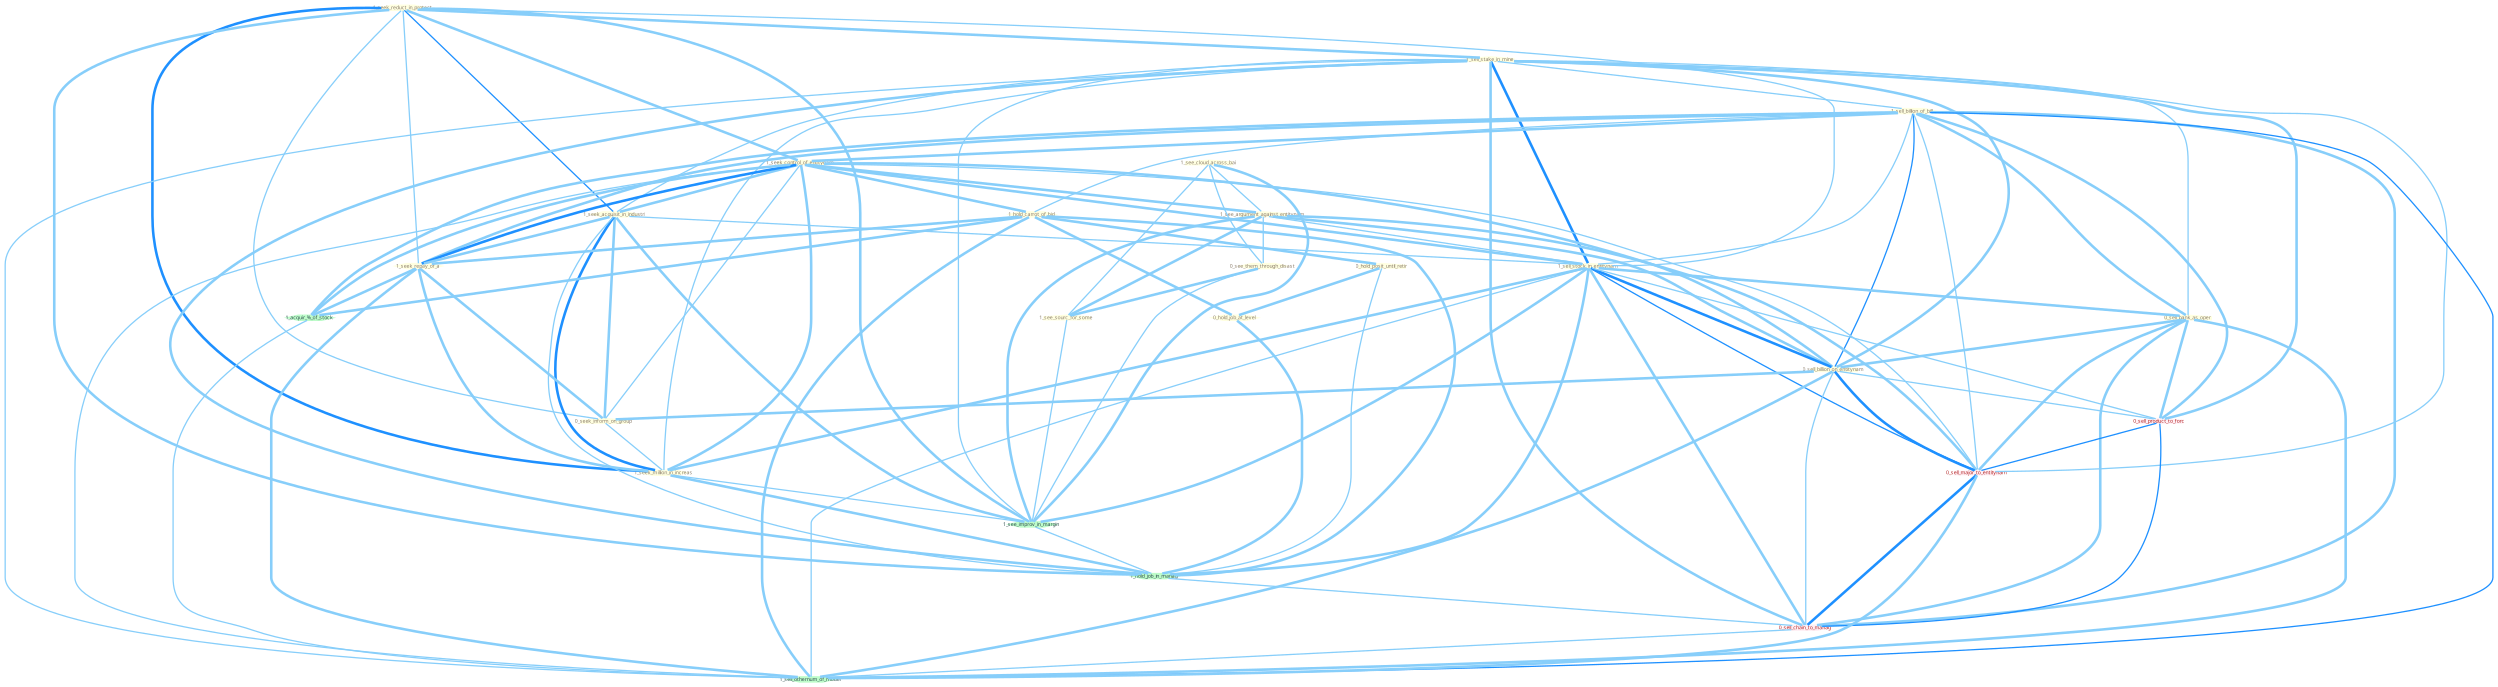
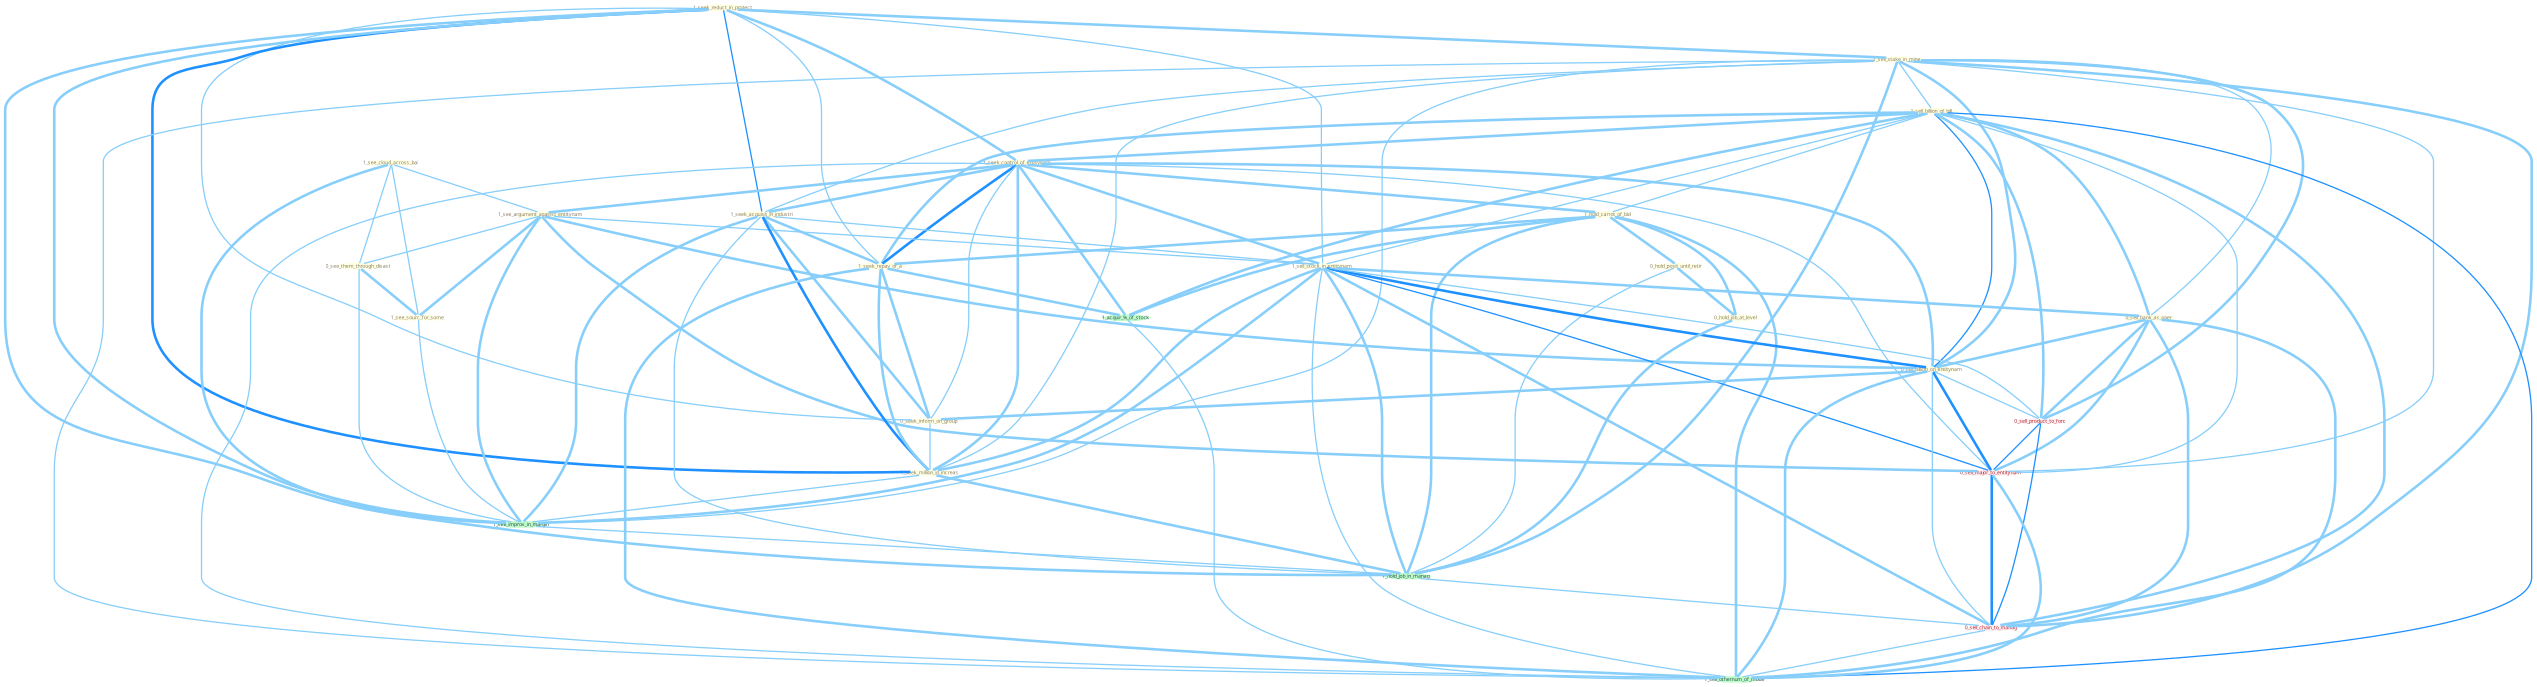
edge "1_sell_stake_in_mine" -- "1_sell_stock_in_entitynam": removed
